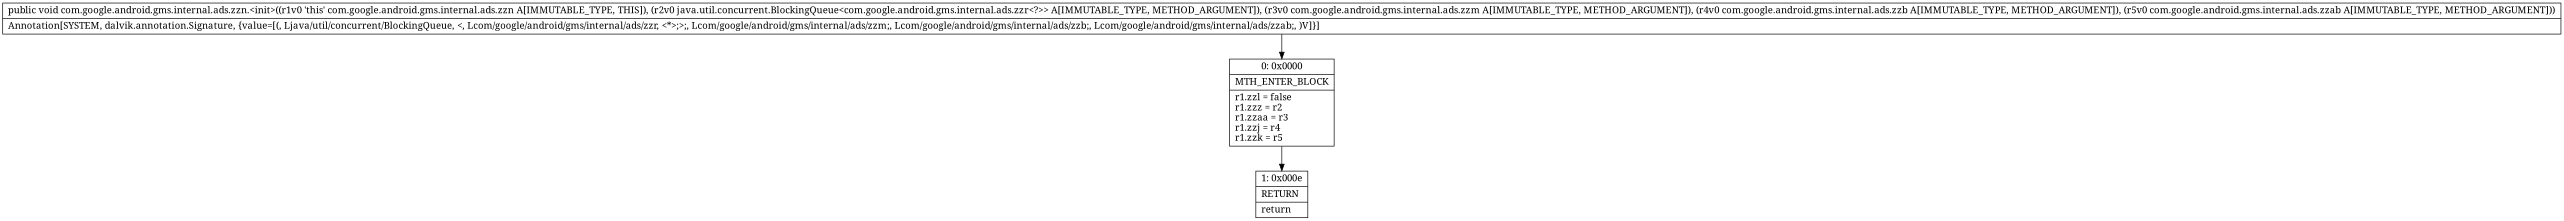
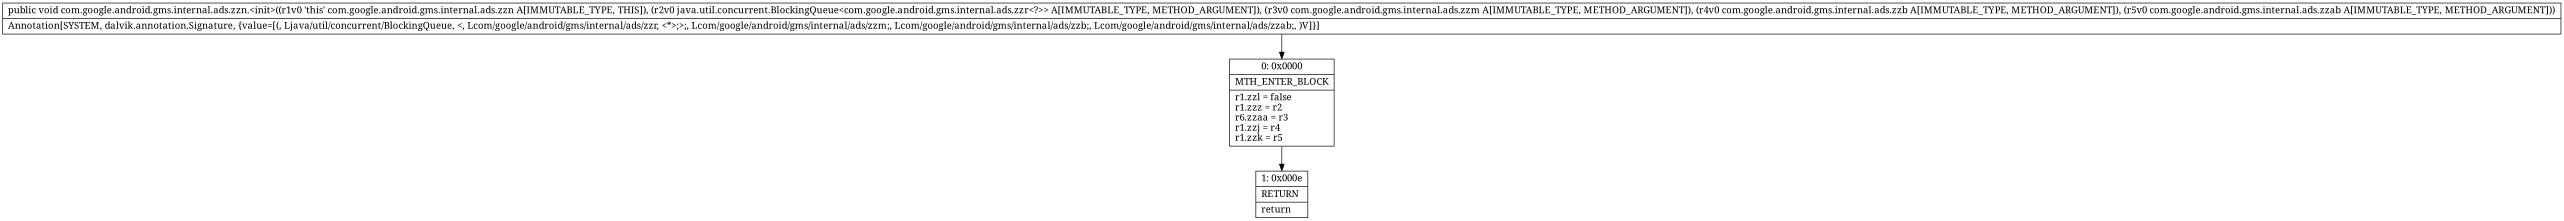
node "0: 0x0000": text "r1.zzaa = r3" -> "r6.zzaa = r3"
